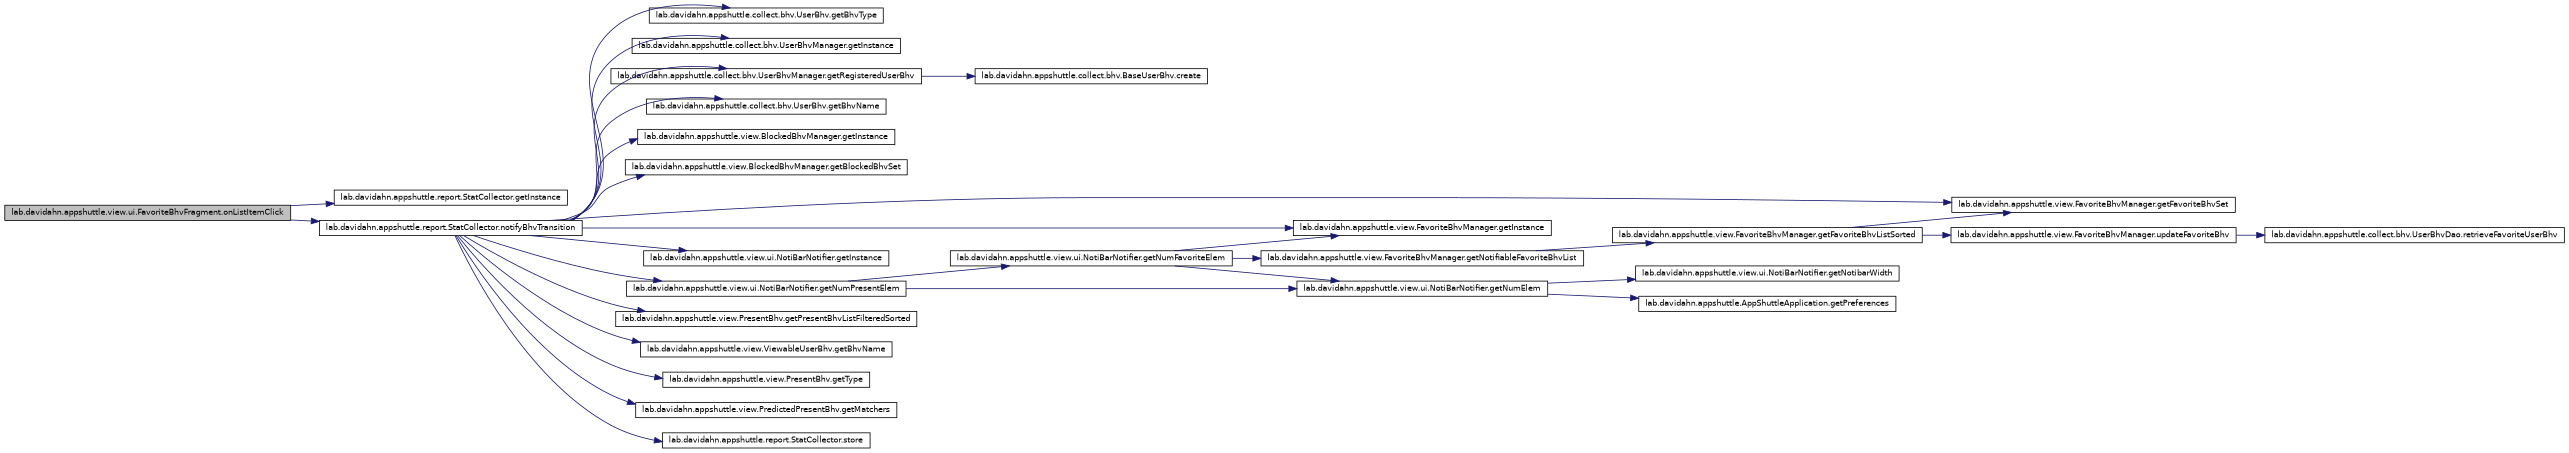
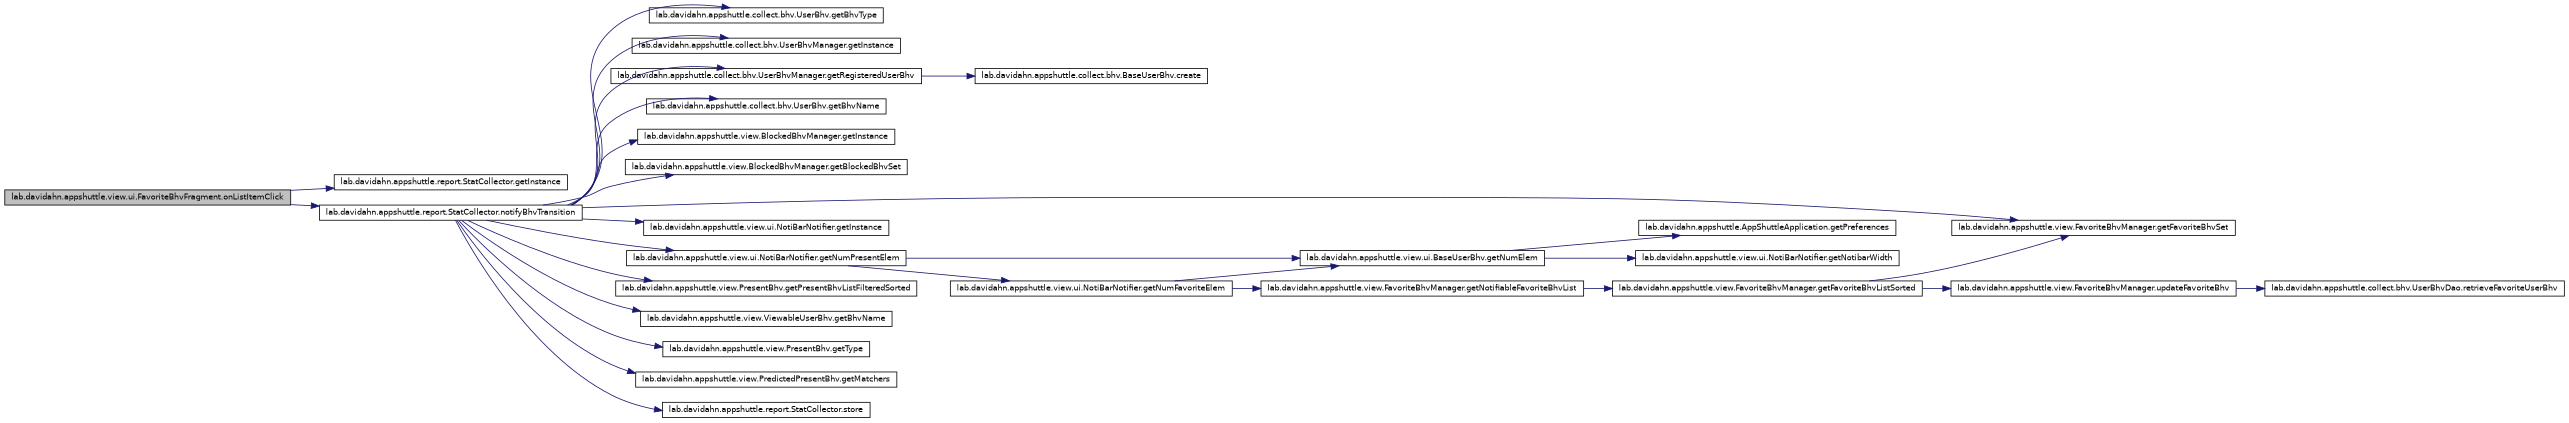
node "lab.davidahn.appshuttle.view.FavoriteBhvManager.getInstance": removed
node "lab.davidahn.appshuttle.view.ui.NotiBarNotifier.getNumElem": label "lab.davidahn.appshuttle.view.ui.NotiBarNotifier.getNumElem" -> "lab.davidahn.appshuttle.view.ui.BaseUserBhv.getNumElem"
